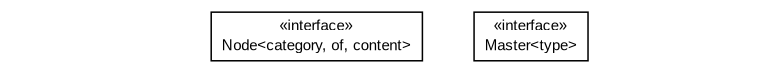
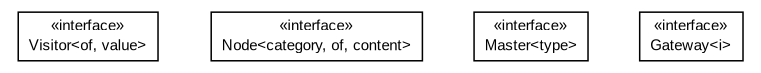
node "Visitor<of, value>": added
node "Gateway<i>": added
